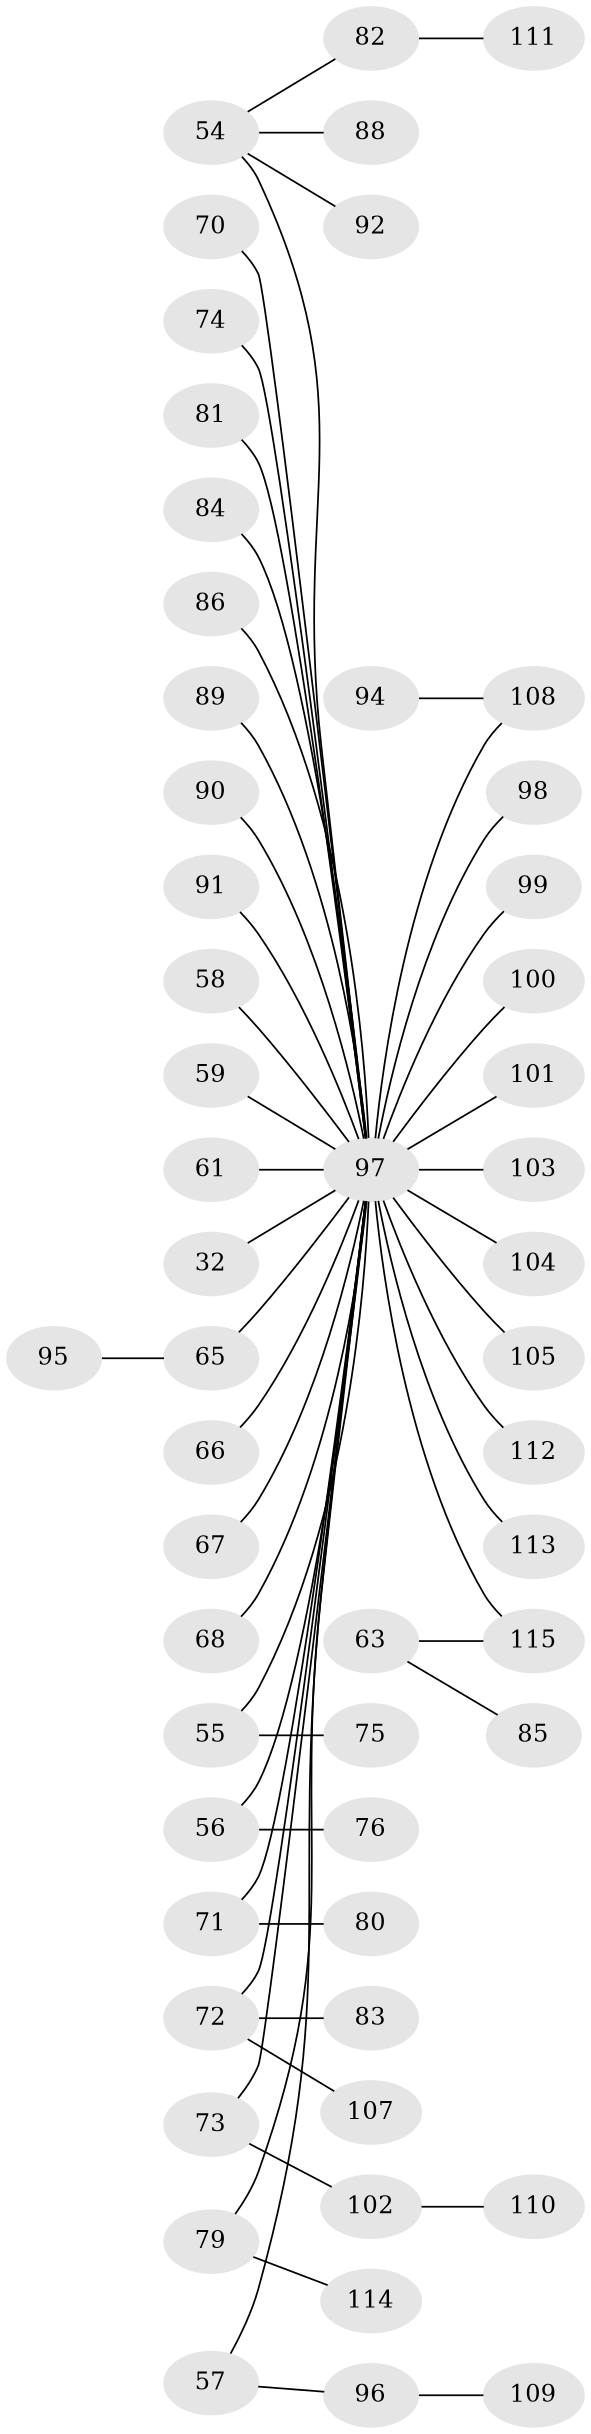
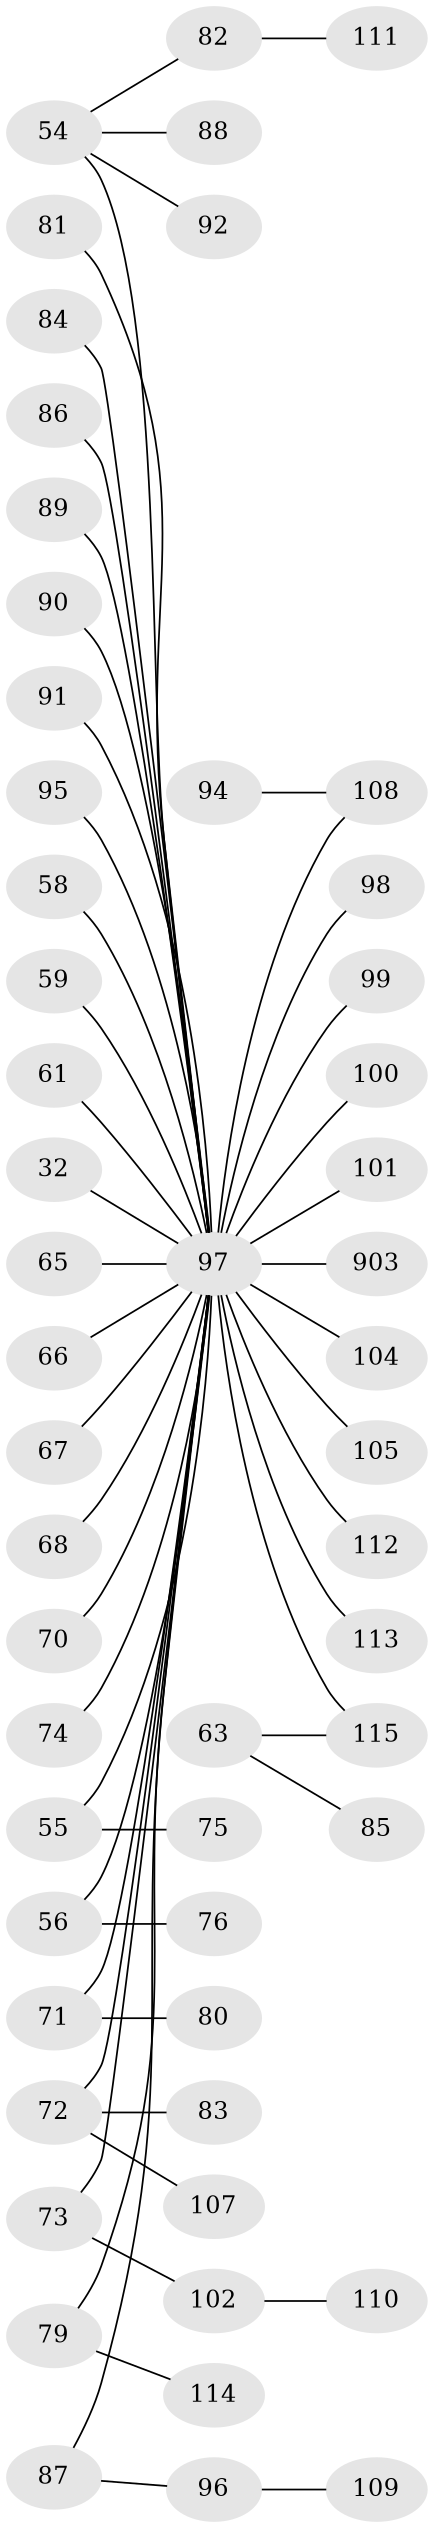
node "103": label "103" -> "903"
edge "95" -- "65": now "95" -- "97"
node "57": label "57" -> "87"
